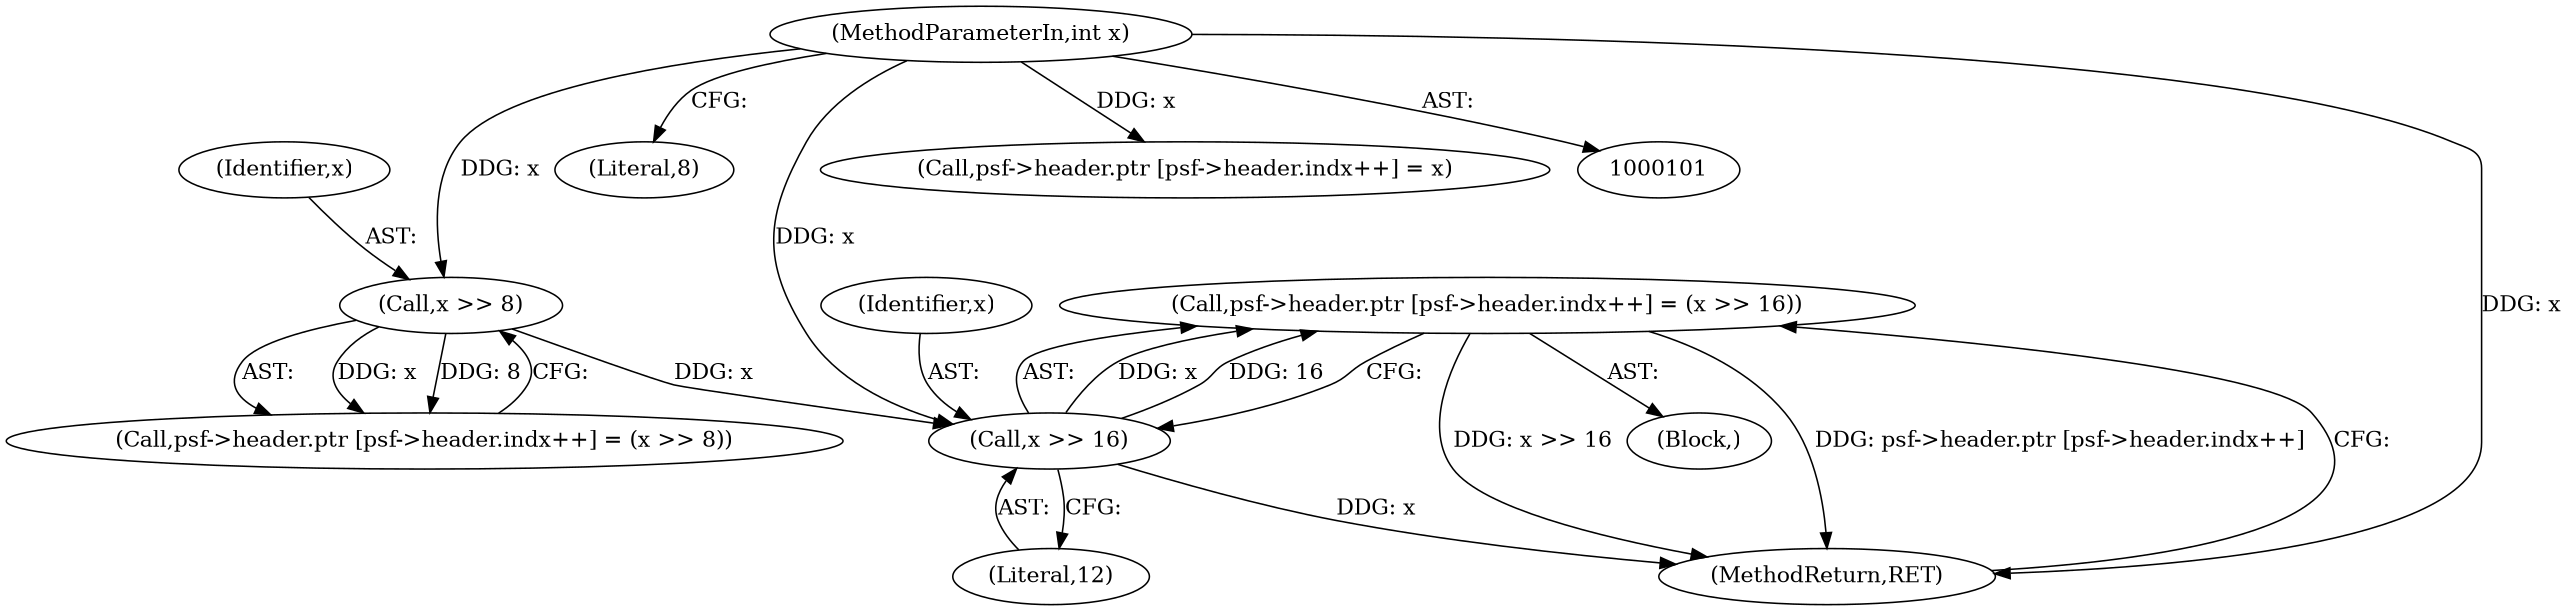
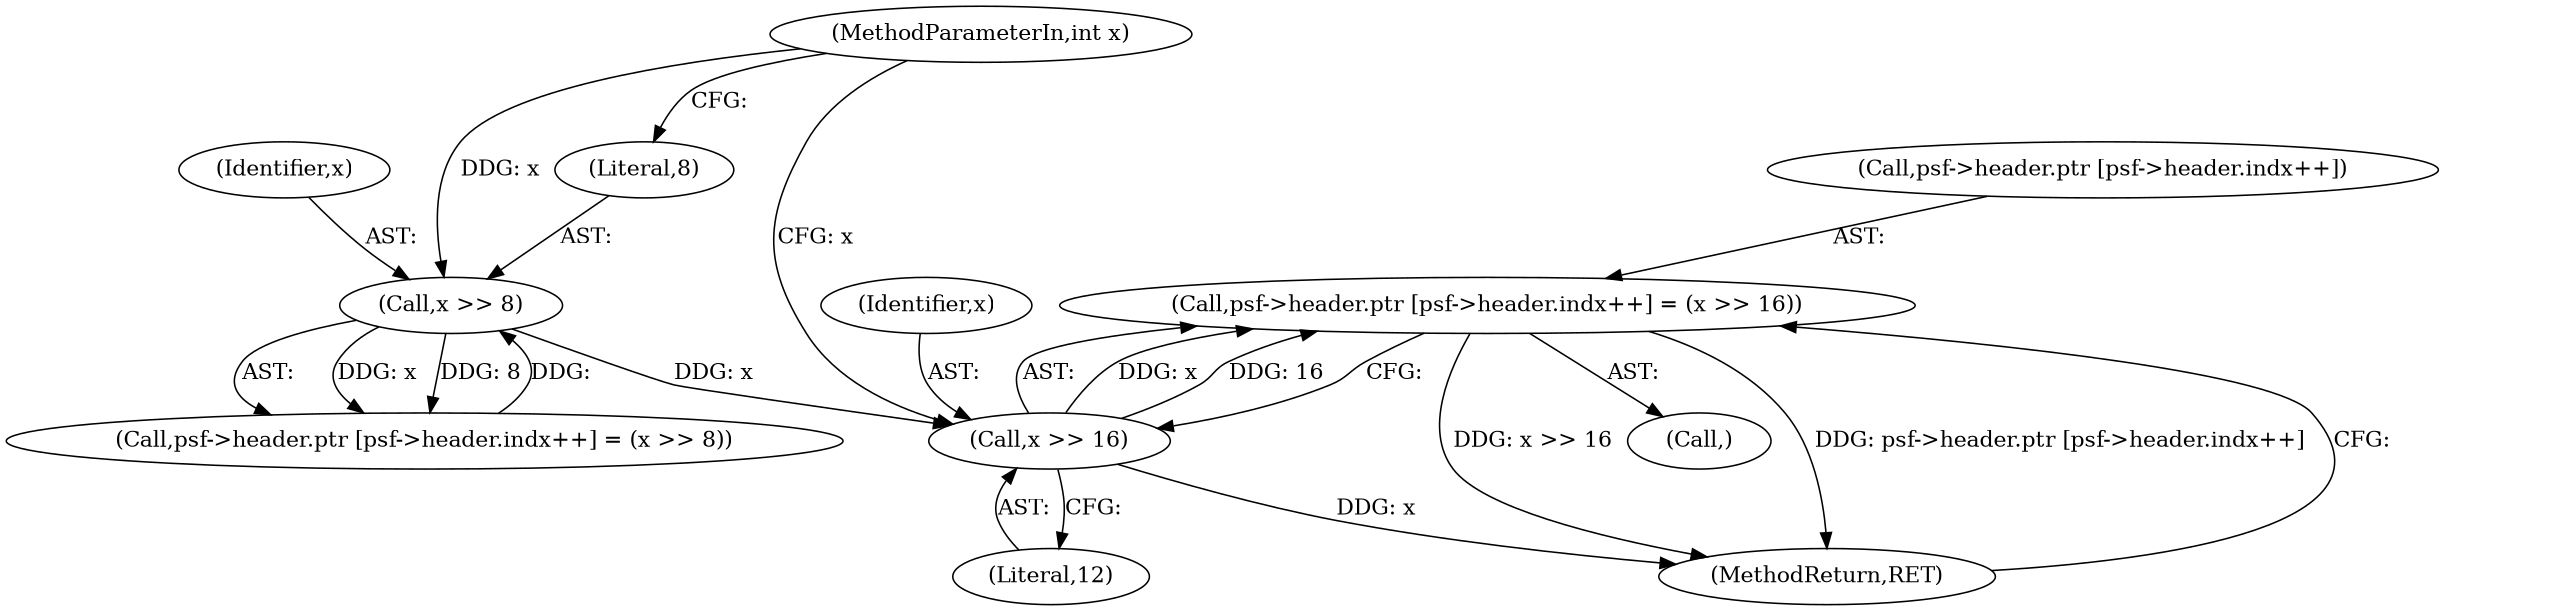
edge "(MethodParameterIn,int x)" -> "(MethodReturn,RET)": removed, label "DDG: x"
node "(Call,psf->header.ptr [psf->header.indx++] = x)": removed
node "1000101": removed
node "(Call,psf->header.ptr [psf->header.indx++])": added
edge "(Literal,8)" -> "(Call,x >> 8)": added, label "AST:"
edge "(MethodParameterIn,int x)" -> "(Call,x >> 16)": label "DDG: x" -> "CFG: x"
edge "(Call,psf->header.ptr [psf->header.indx++] = (x >> 8))" -> "(Call,x >> 8)": label "CFG: " -> "DDG: "
node "(Block,)": label "(Block,)" -> "(Call,)"
